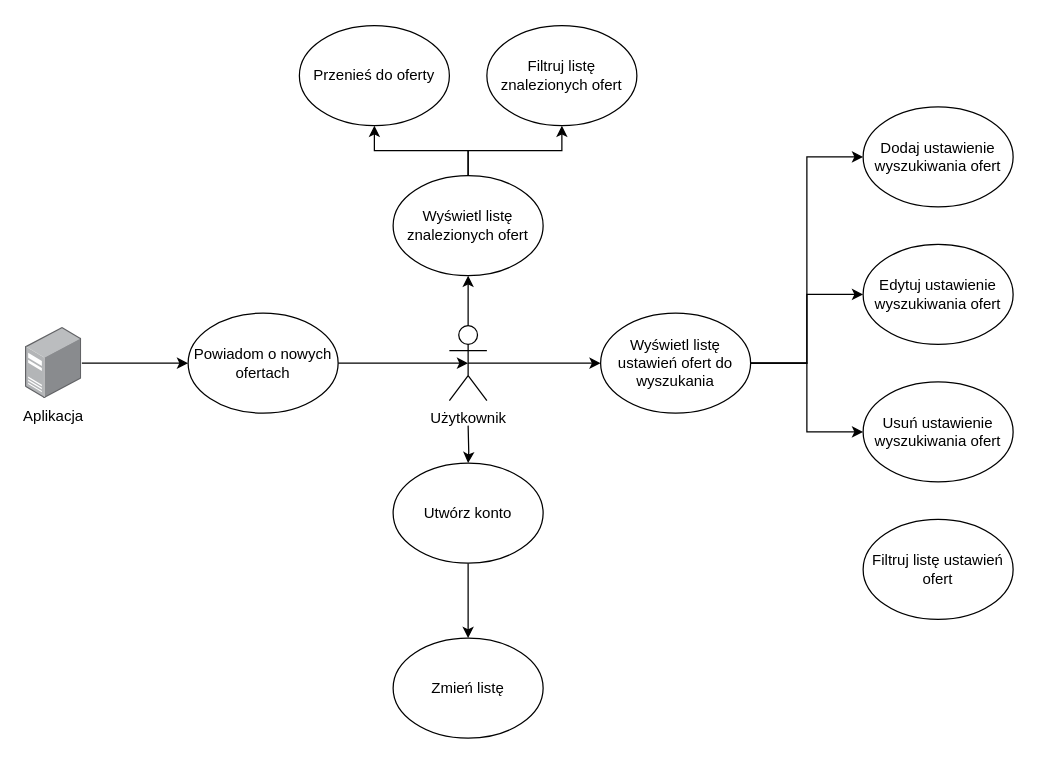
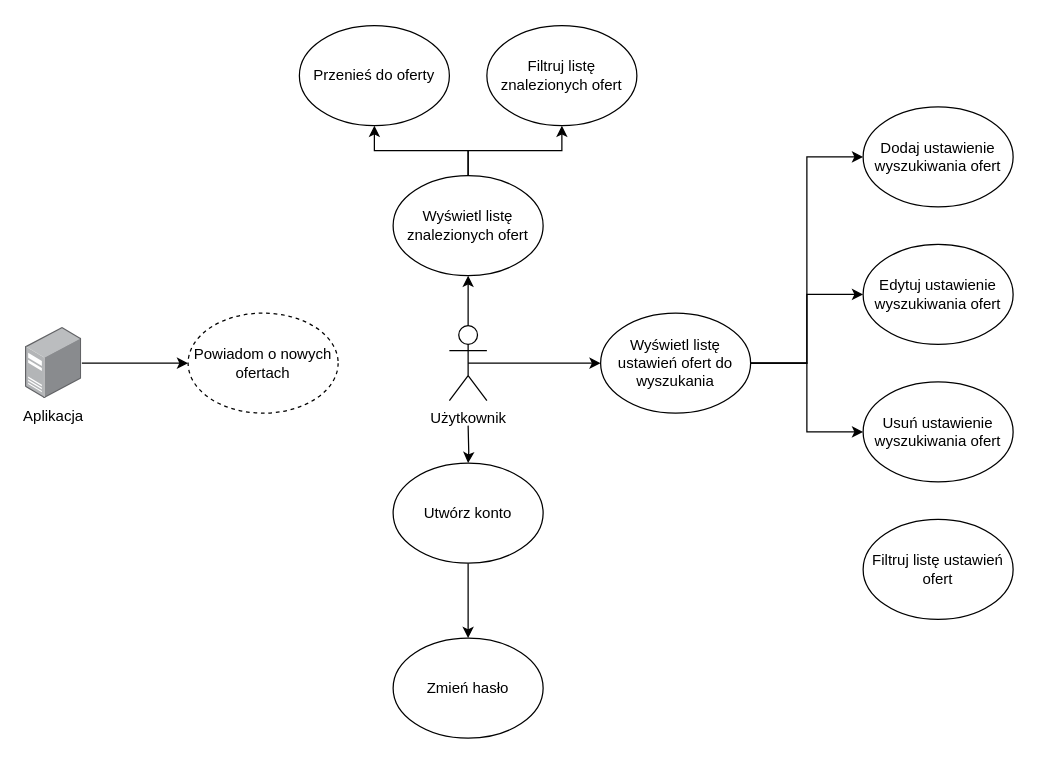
node "Powiadom o nowych ofertach": style solid -> dashed
edge "Powiadom o nowych ofertach" -> "Użytkownik": removed
node "Zmień listę": label "Zmień listę" -> "Zmień hasło"
